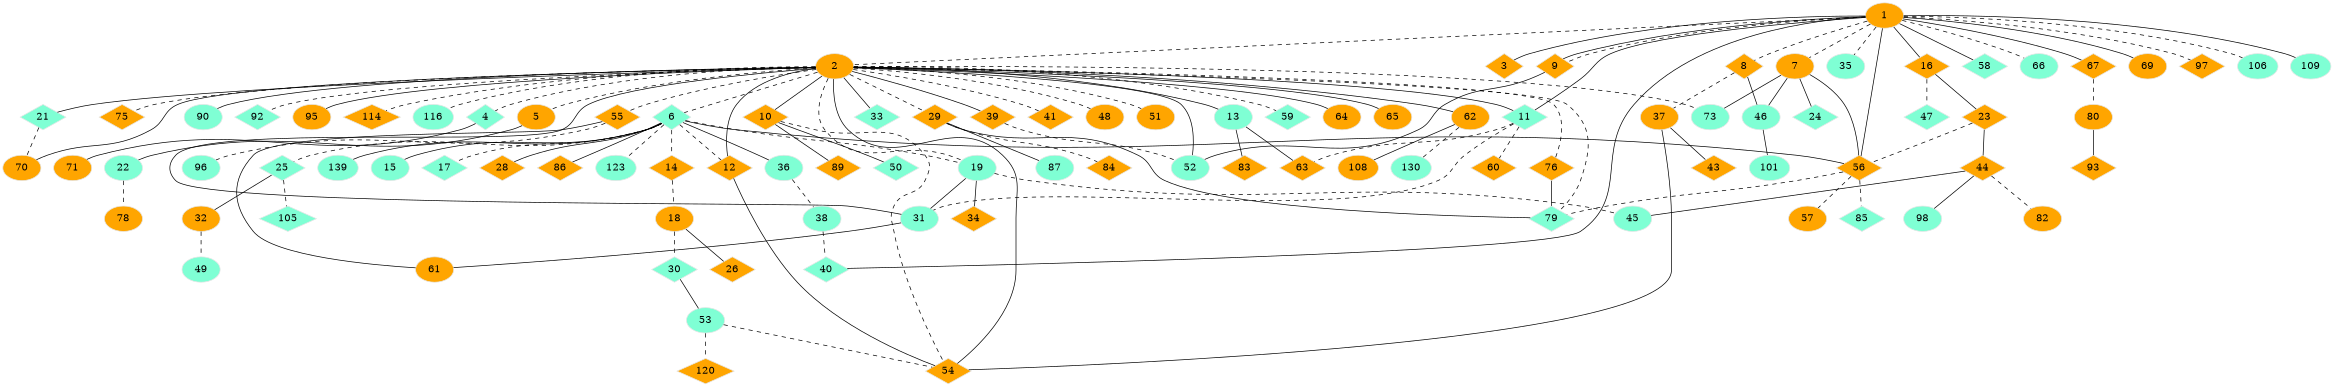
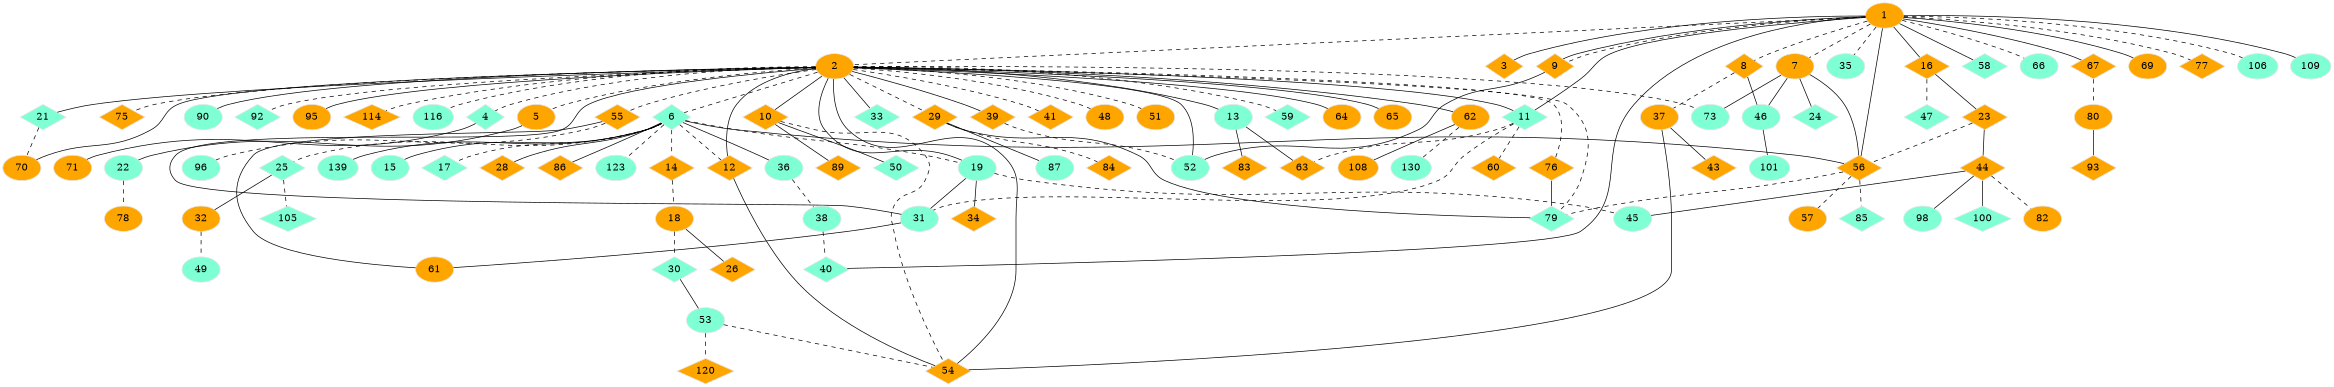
node "97": label "97" -> "77"
edge "2" -- "19": style dashed -> solid
node "100": added
